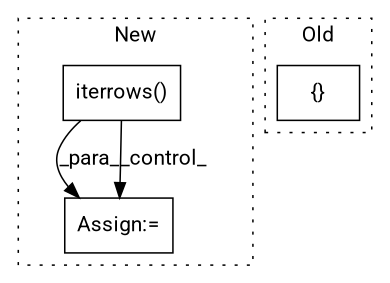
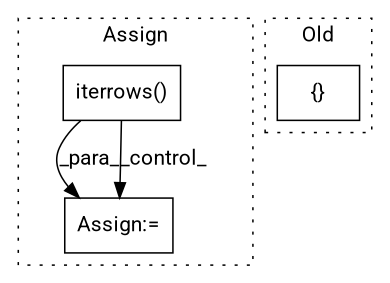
cluster "New": label "New" -> "Assign"
